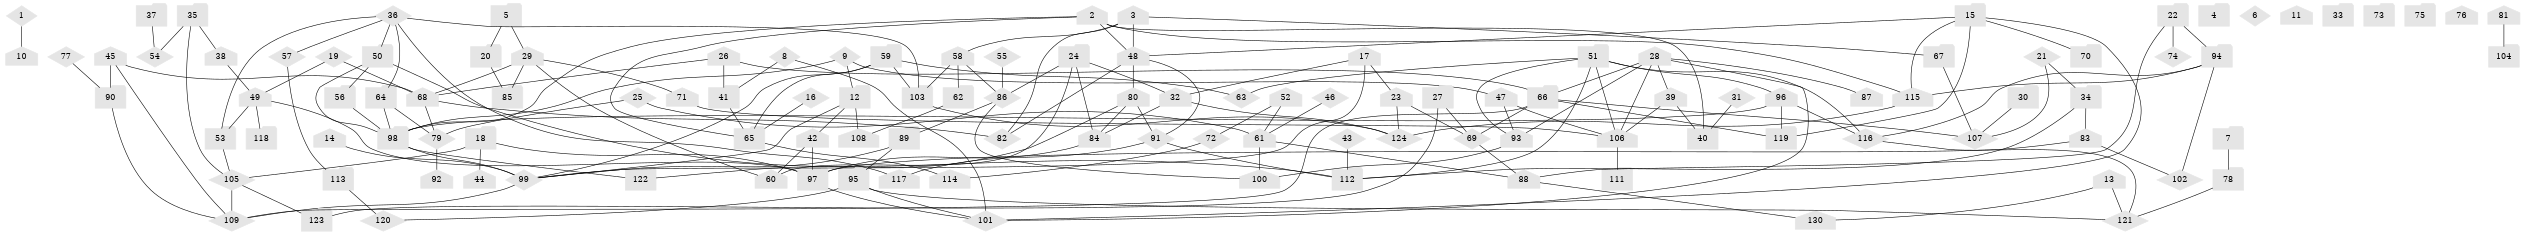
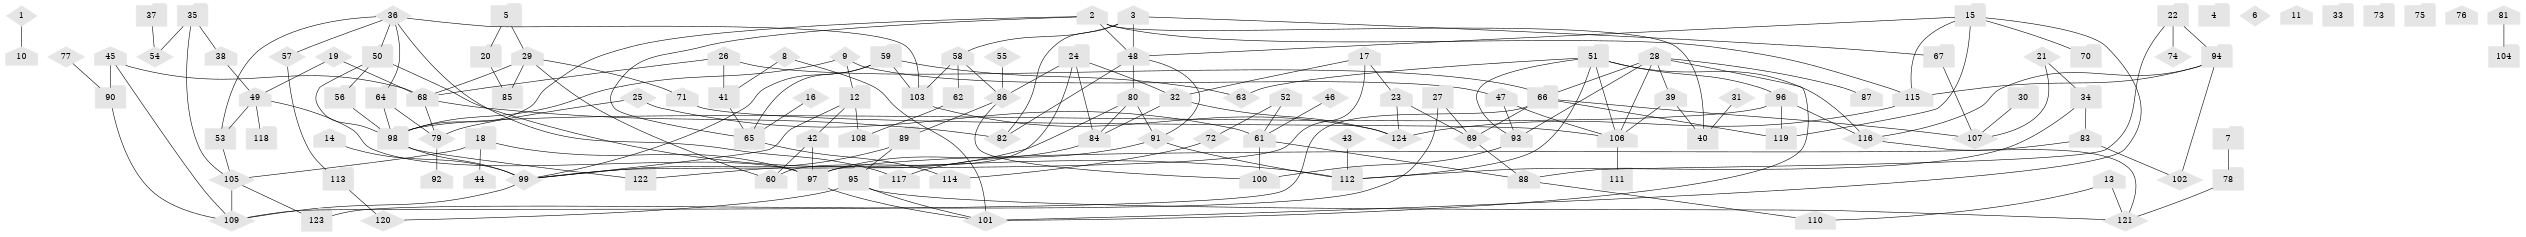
node "130": label "130" -> "110"
